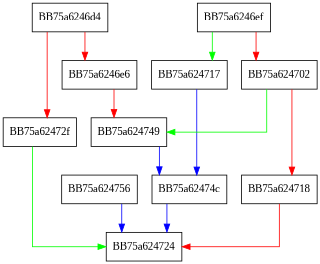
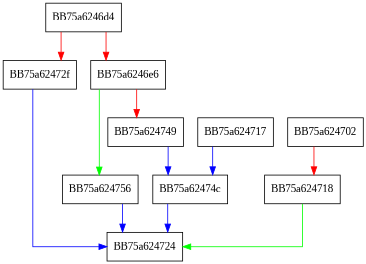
node "BB75a6246ef": removed
edge "BB75a6246e6" -> "BB75a624756": added
edge "BB75a624702" -> "BB75a624749": removed
edge "BB75a62472f" -> "BB75a624724": color green -> blue
edge "BB75a624718" -> "BB75a624724": color red -> green
